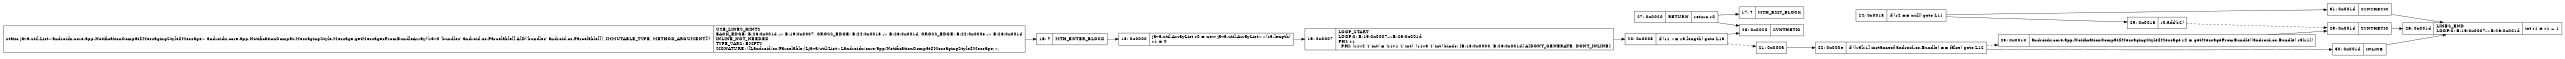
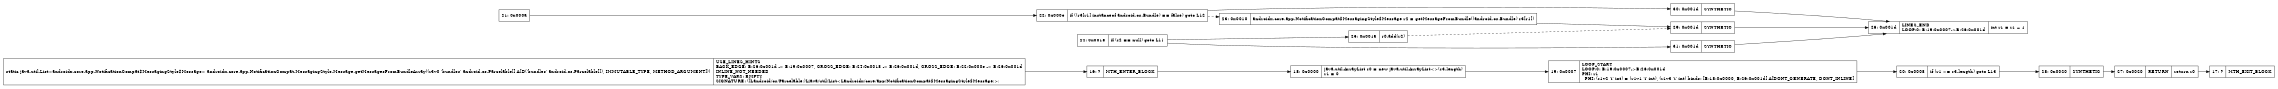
edge "27: 0x0020" -> "28: 0x0020": reversed
edge "20: 0x0008" -> "21: 0x000a": removed
node "30: 0x001d": text "INLINE" -> "SYNTHETIC"
